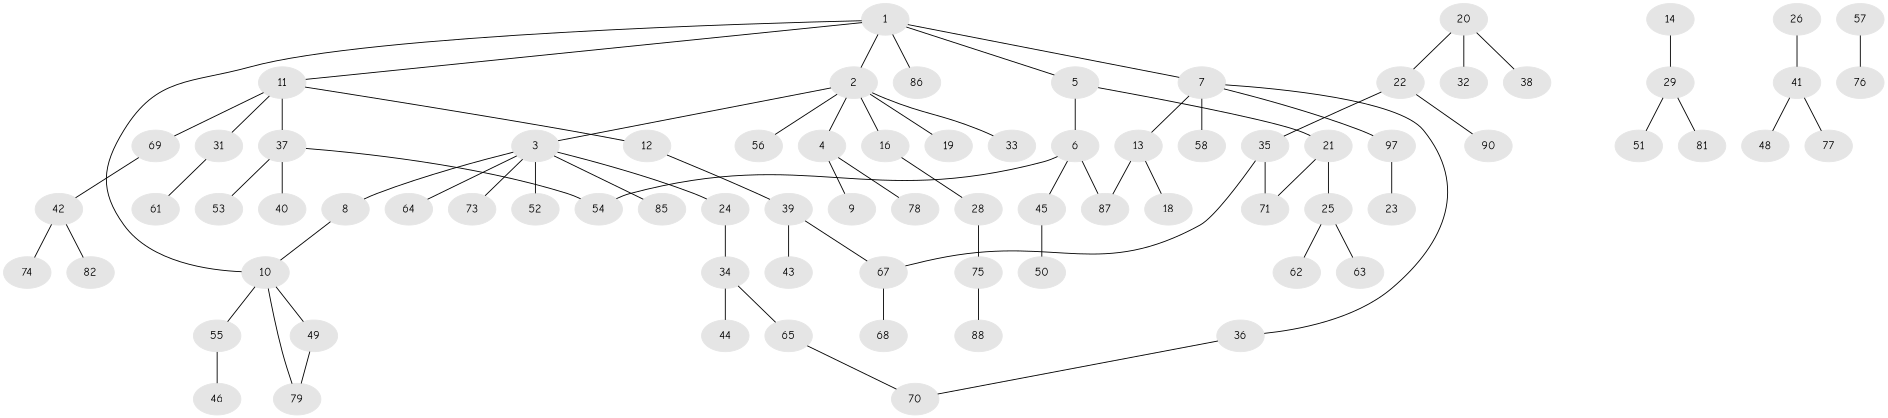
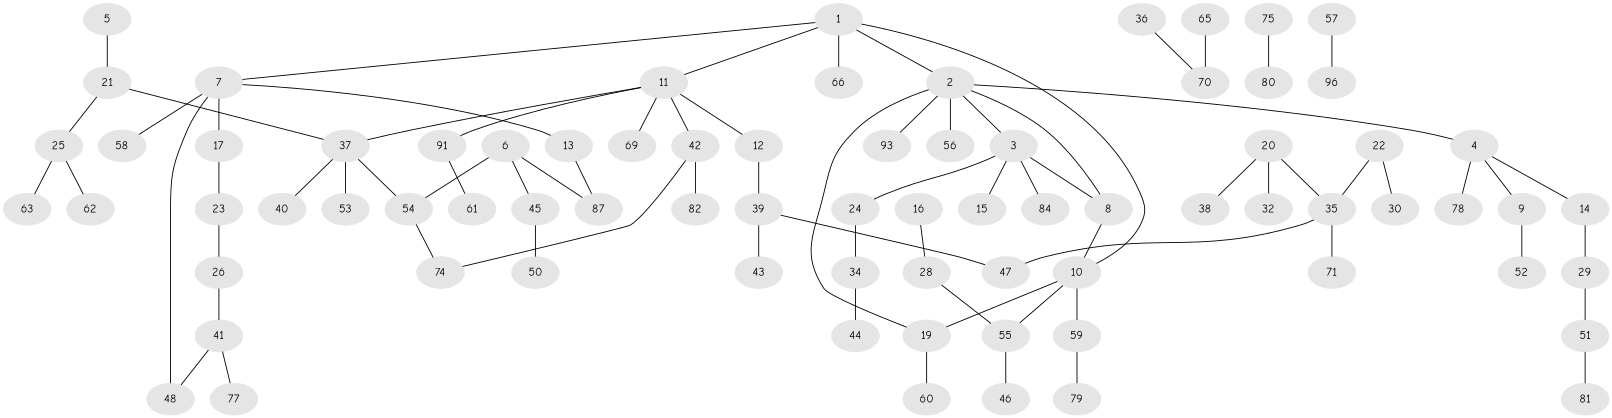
edge "1" -- "5": removed
edge "20" -- "22": now "20" -- "35"
node "86": label "86" -> "66"
node "76": label "76" -> "96"
edge "2" -- "16": now "2" -- "8"
edge "5" -- "6": removed
edge "29" -- "81": now "51" -- "81"
node "31": label "31" -> "91"
node "33": label "33" -> "93"
node "97": label "97" -> "17"
node "90": label "90" -> "30"
edge "69" -- "42": now "11" -- "42"
edge "3" -- "52": now "9" -- "52"
edge "21" -- "71": now "21" -- "37"
edge "4" -- "14": added
edge "7" -- "36": now "7" -- "48"
node "64": label "64" -> "84"
node "73": removed
node "85": label "85" -> "15"
node "18": removed
edge "23" -- "26": added
edge "54" -- "74": added
edge "28" -- "75": now "28" -- "55"
node "67": label "67" -> "47"
edge "34" -- "65": removed
node "49": label "49" -> "59"
node "68": removed
node "88": label "88" -> "80"
edge "10" -- "79": now "10" -- "19"
node "60": added
